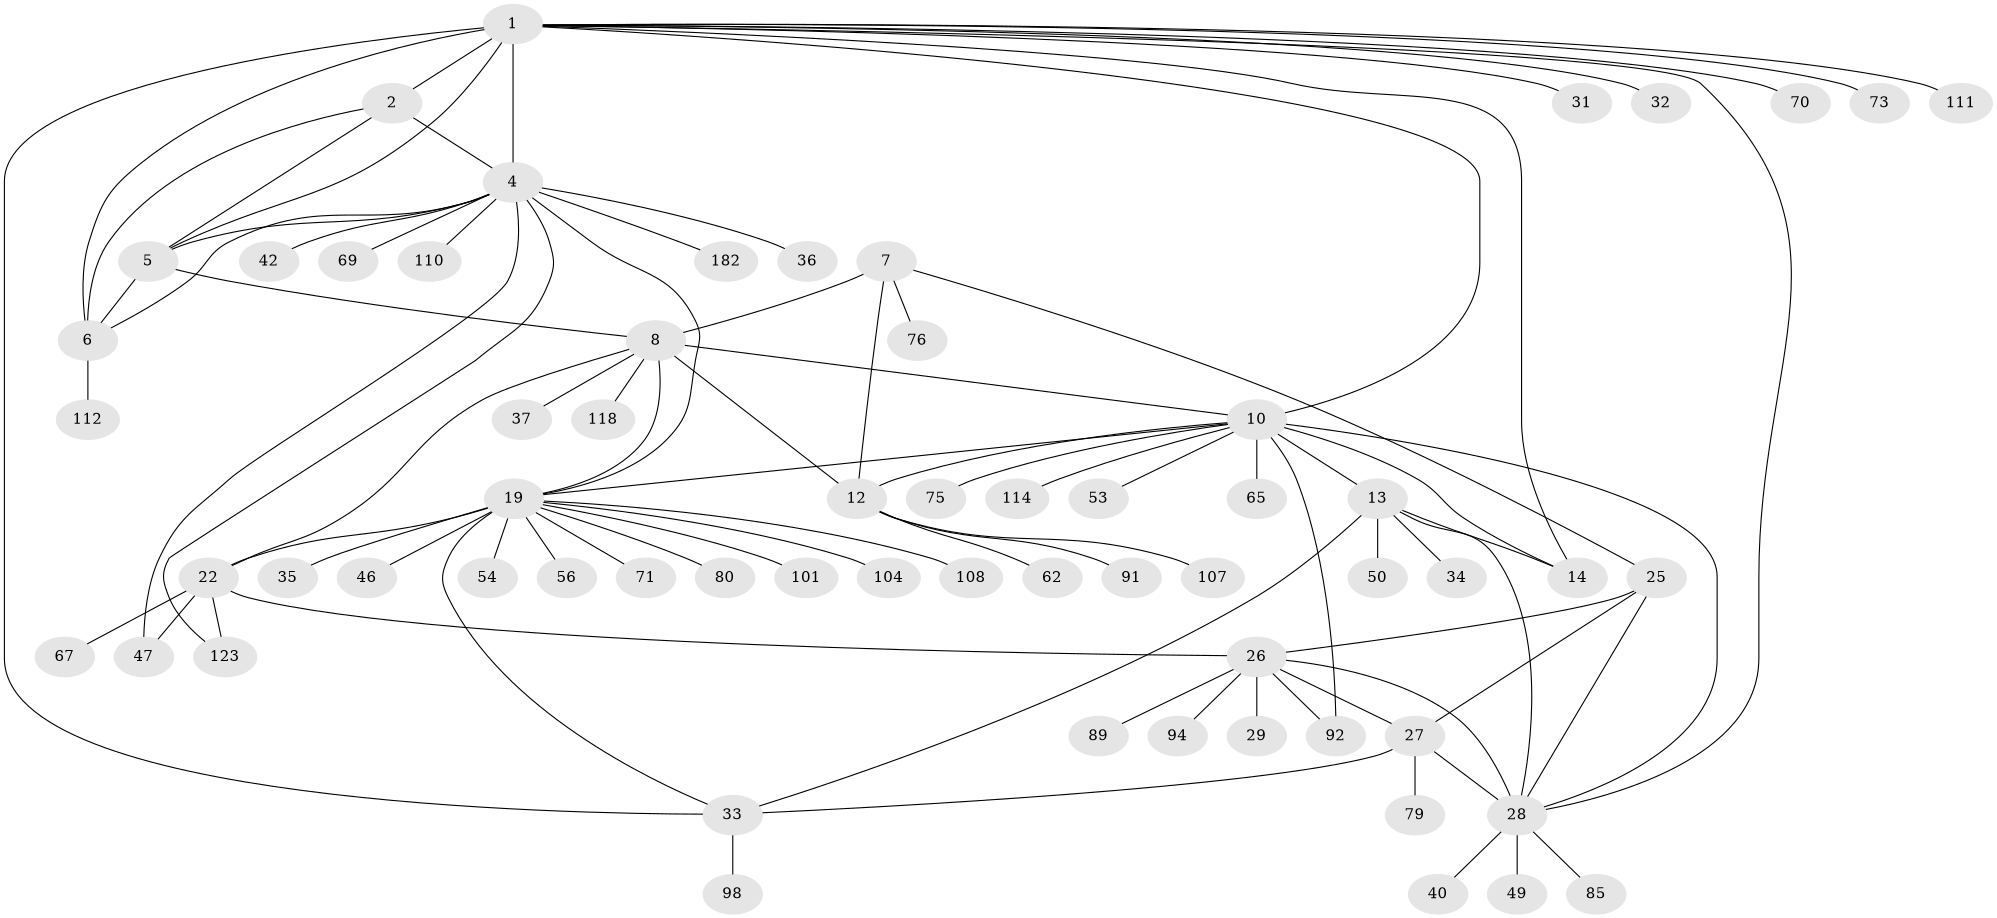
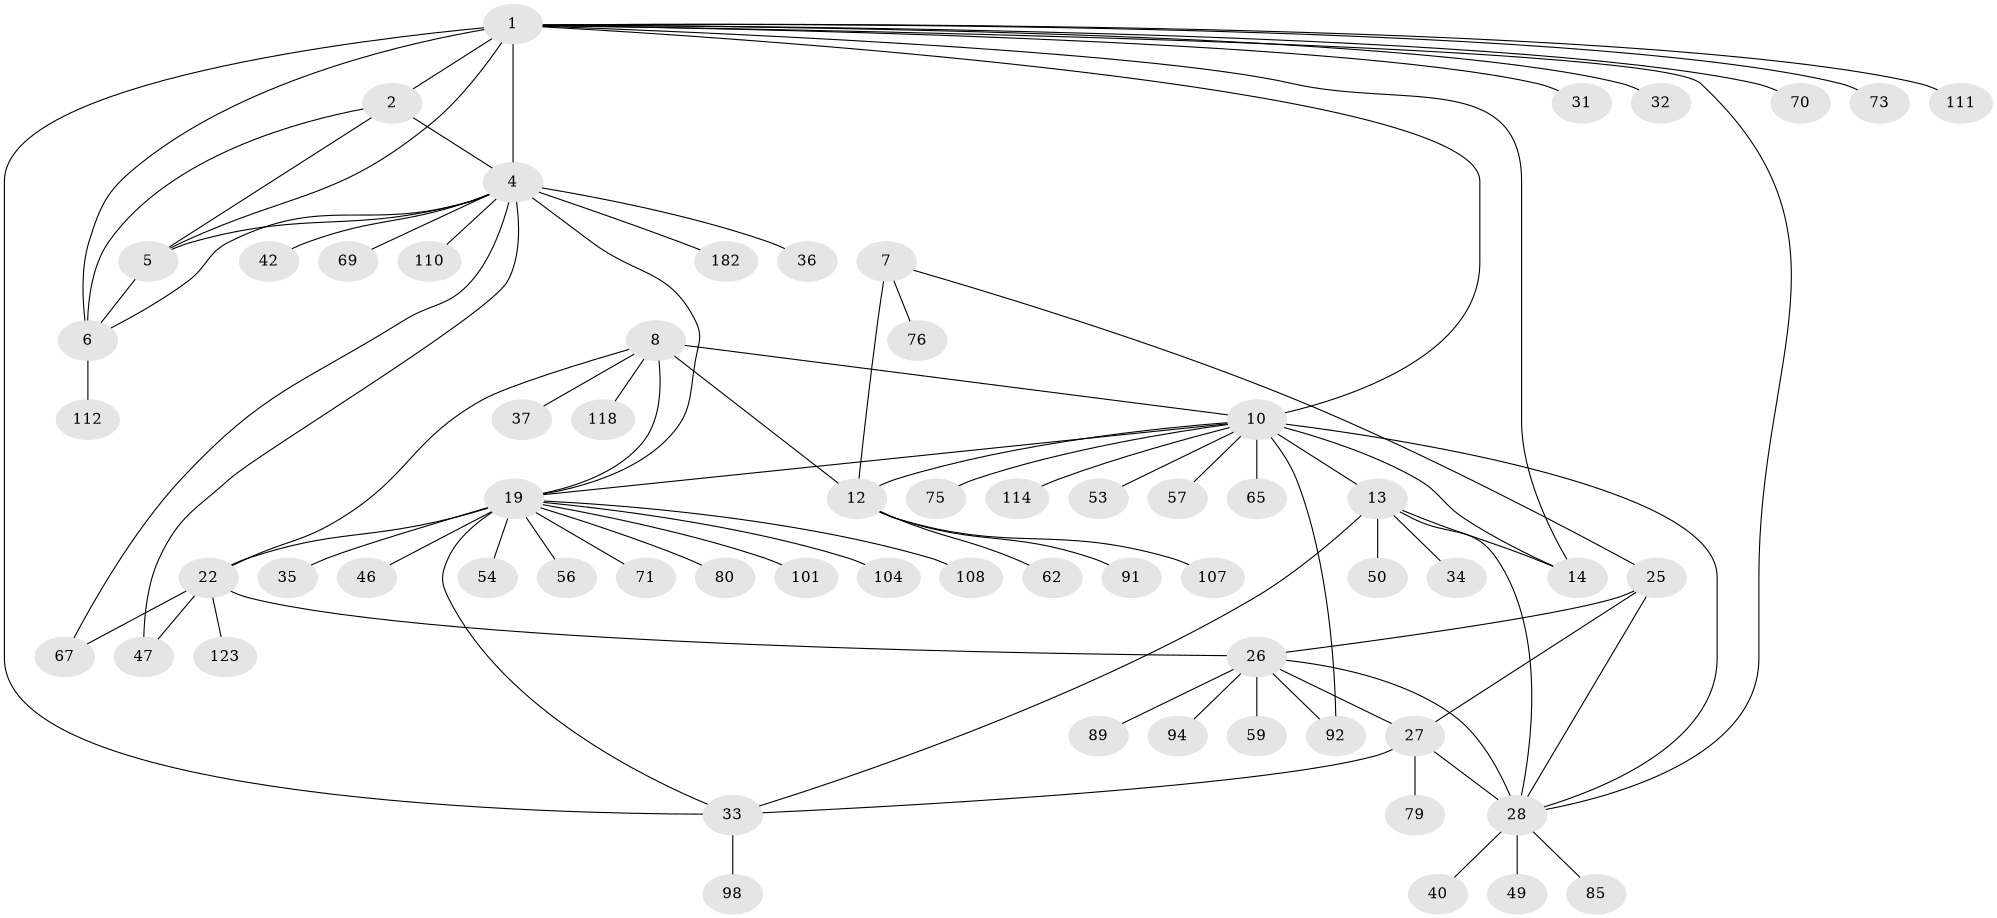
edge "7" -- "8": removed
edge "5" -- "8": removed
edge "4" -- "123": now "4" -- "67"
node "57": added
node "29": label "29" -> "59"
